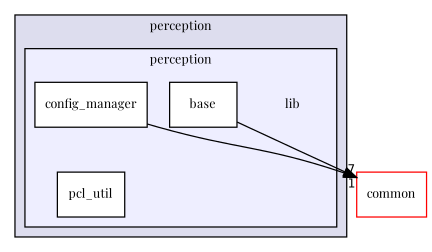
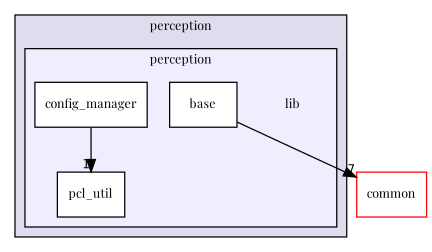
edge "config_manager" -> "common": now "config_manager" -> "pcl_util"
